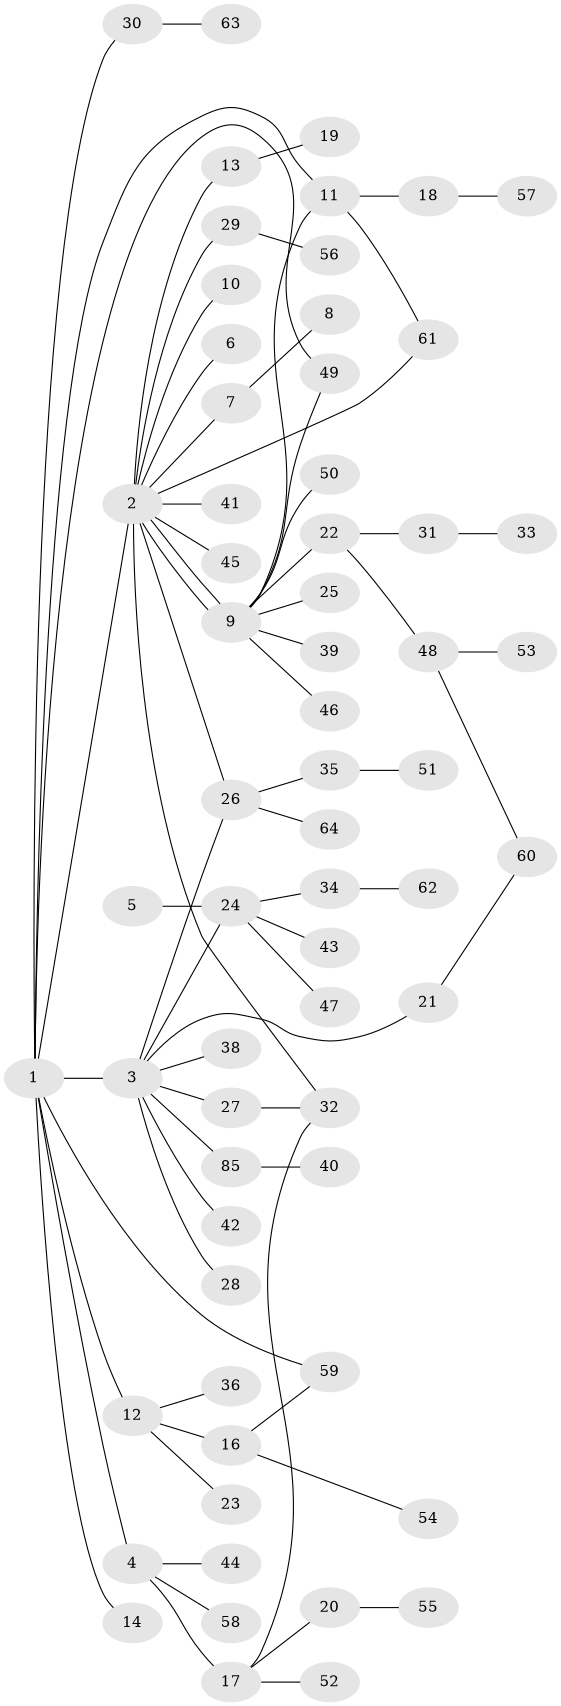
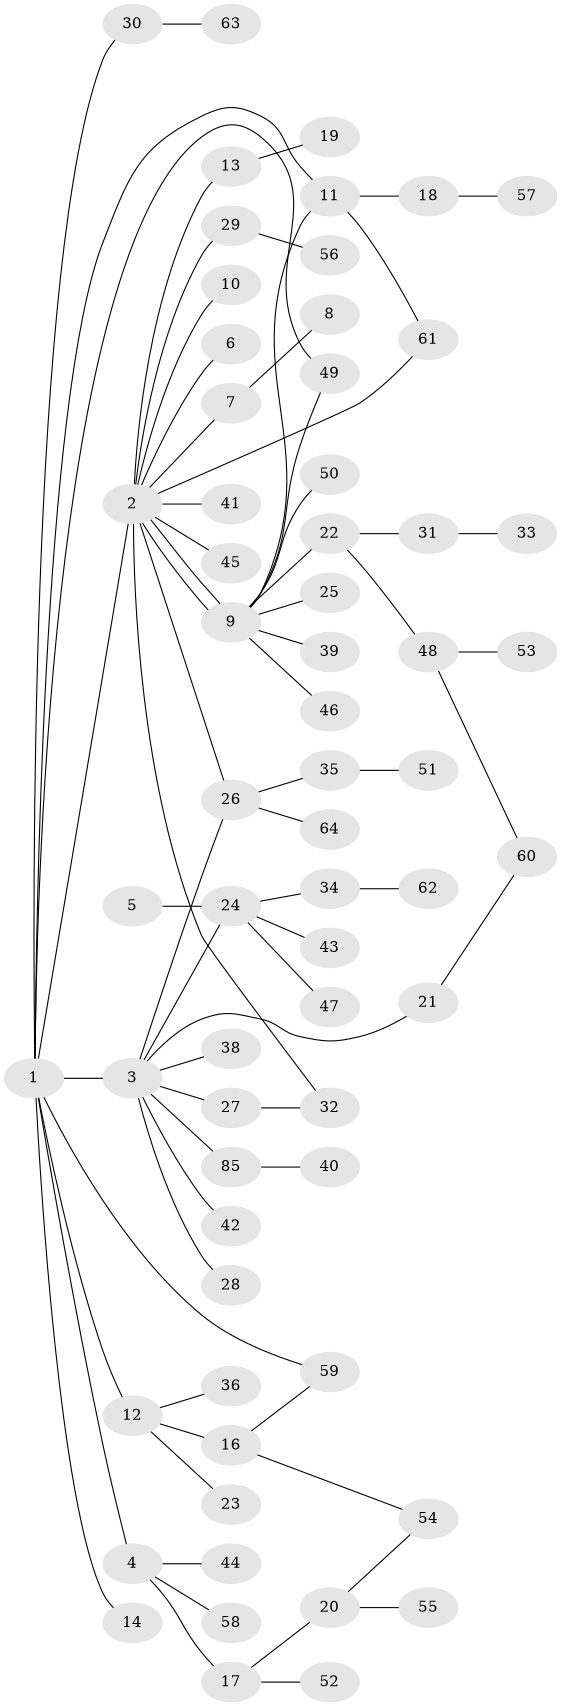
edge "32" -- "17": removed
edge "54" -- "20": added
